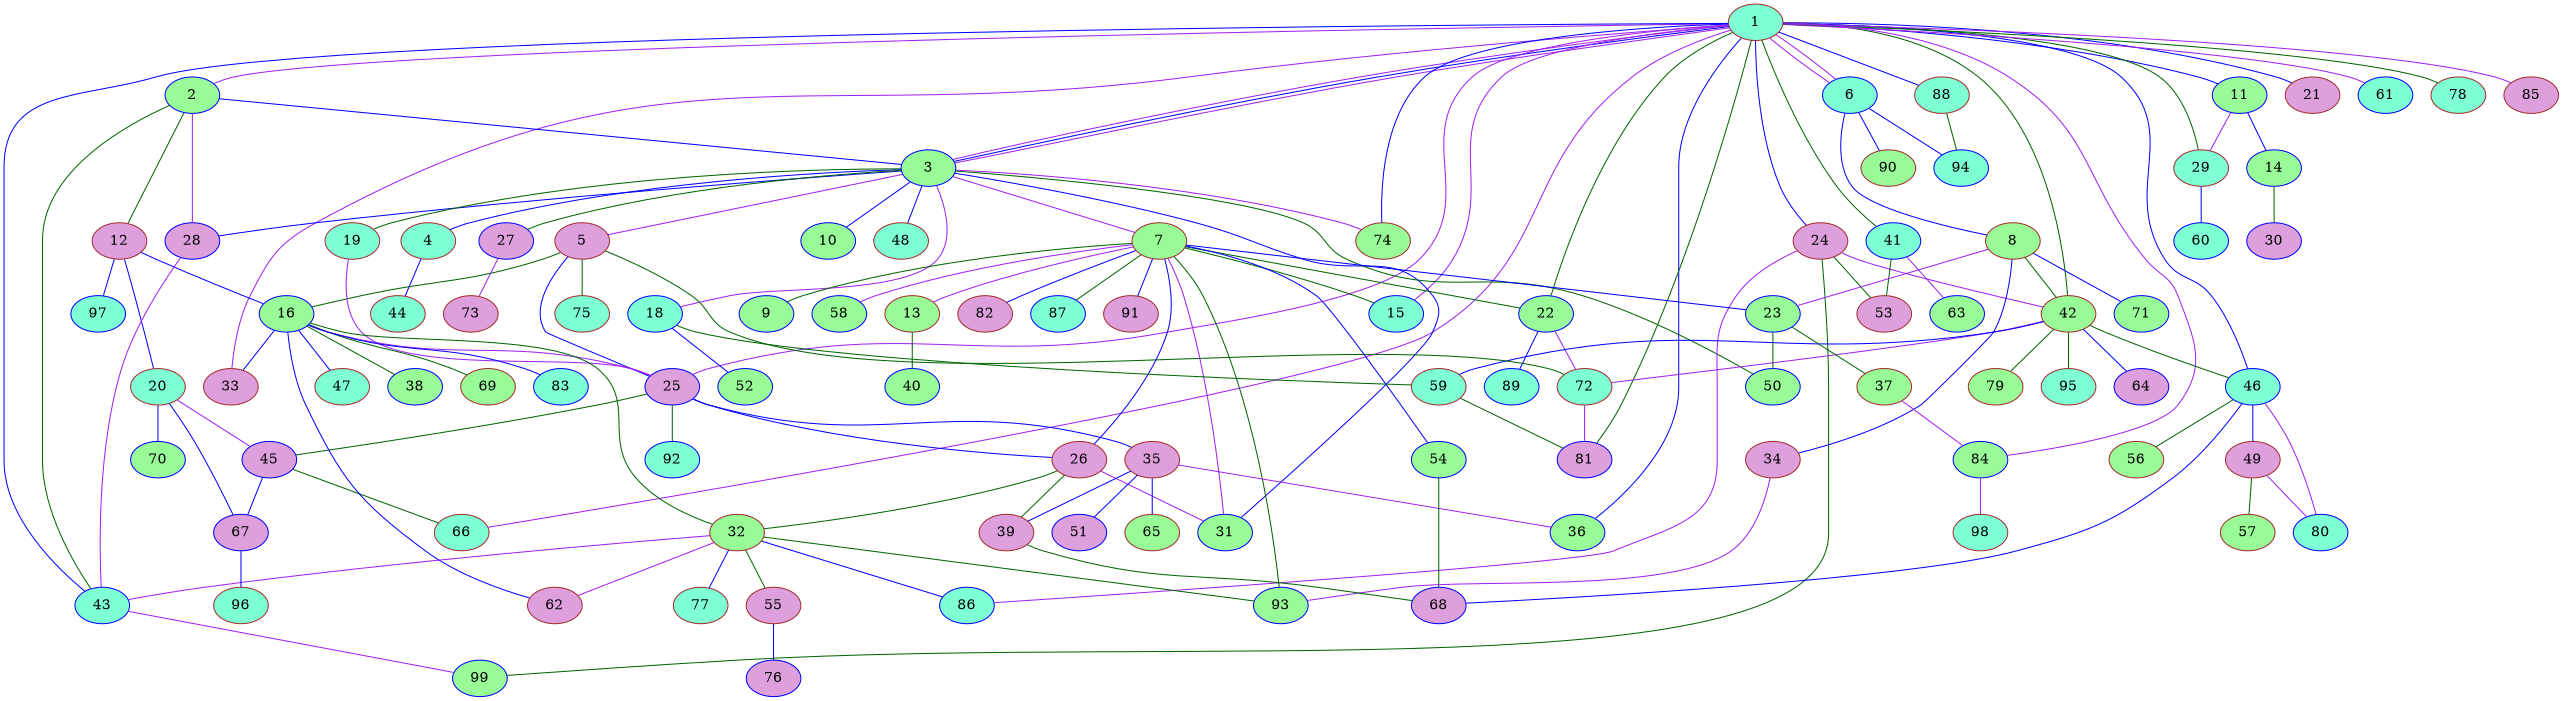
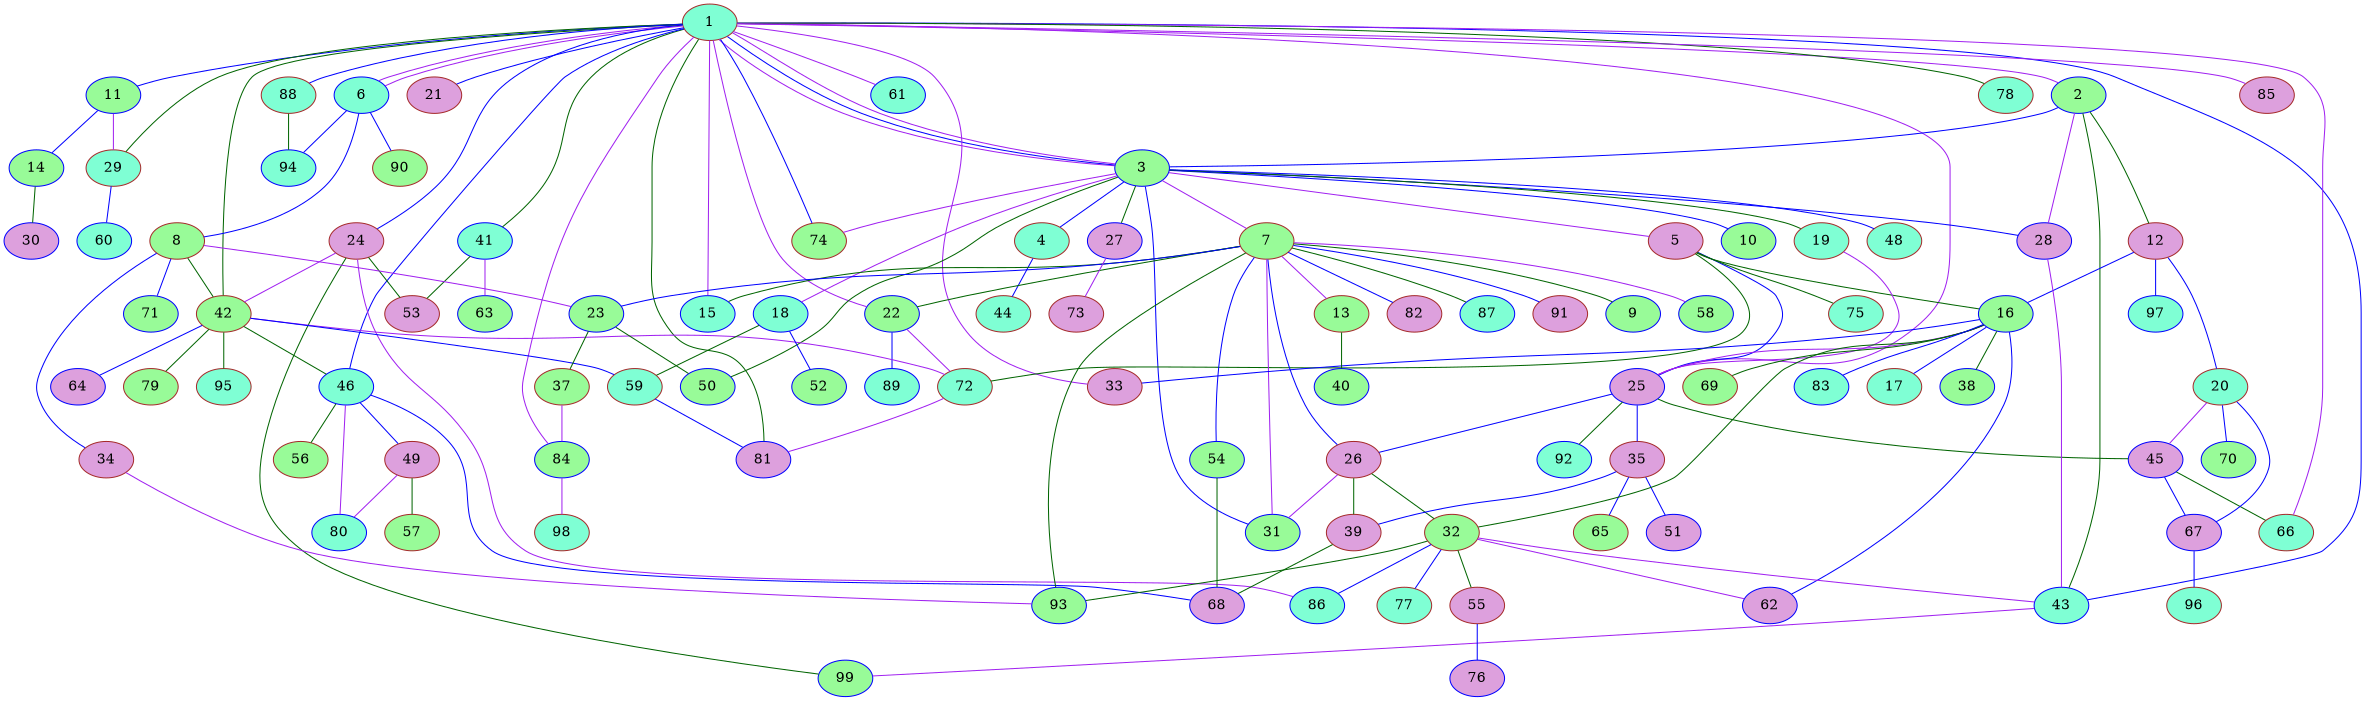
edge "1" -- "22": color darkgreen -> purple
node "47": label "47" -> "17"
edge "59" -- "81": color darkgreen -> blue
node "36": removed
node "62": color brown -> blue
